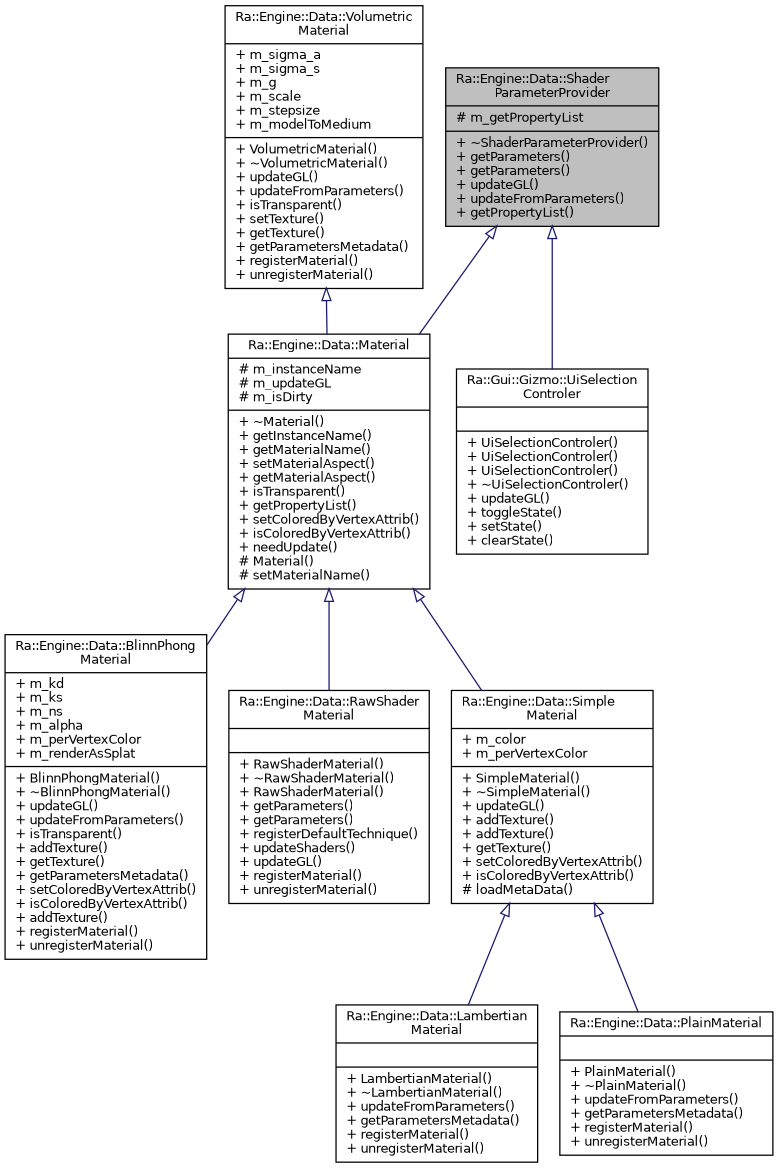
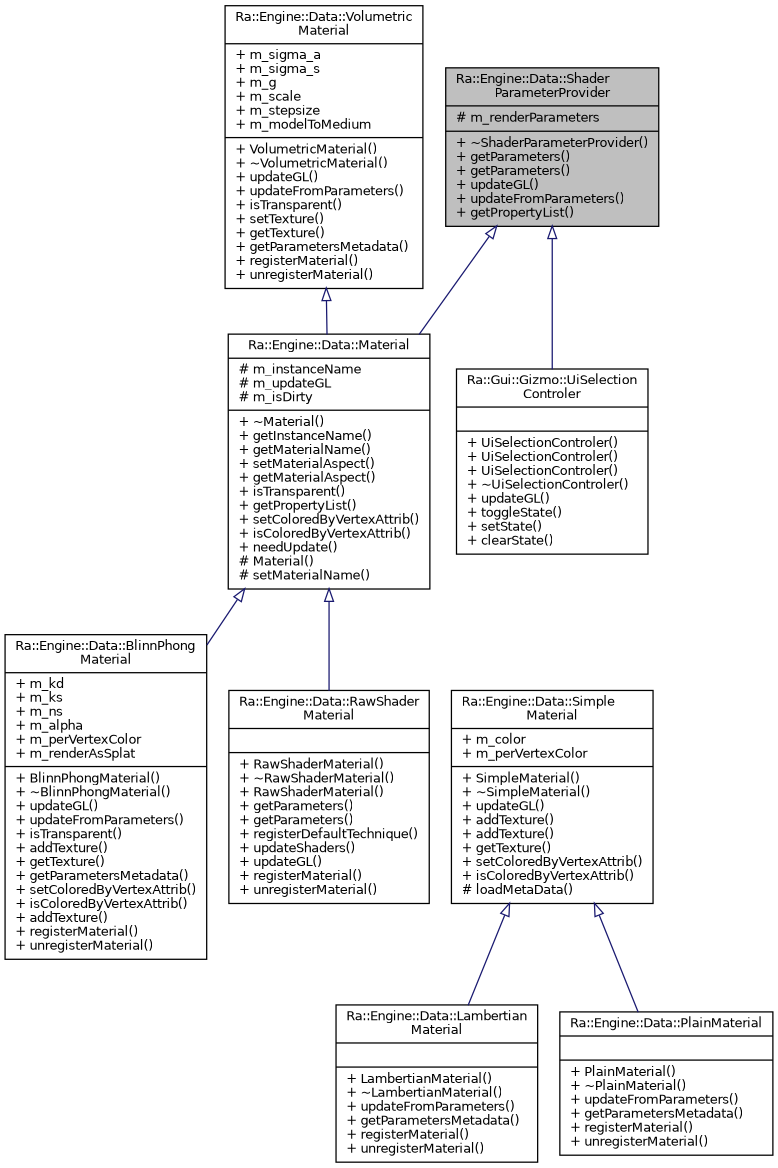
node "Ra::Engine::Data::Shader": text "# m_getPropertyList" -> "# m_renderParameters"
edge "Ra::Engine::Data::Simple" -> "Ra::Engine::Data::Material": removed
